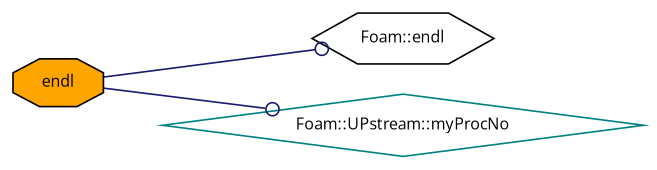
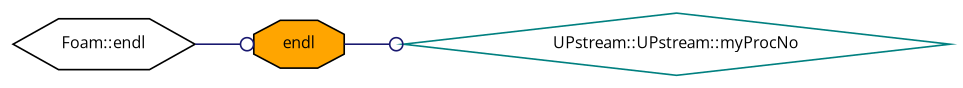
edge "endl" -> "Foam::endl": reversed
node "Foam::UPstream::myProcNo": label "Foam::UPstream::myProcNo" -> "UPstream::UPstream::myProcNo"
